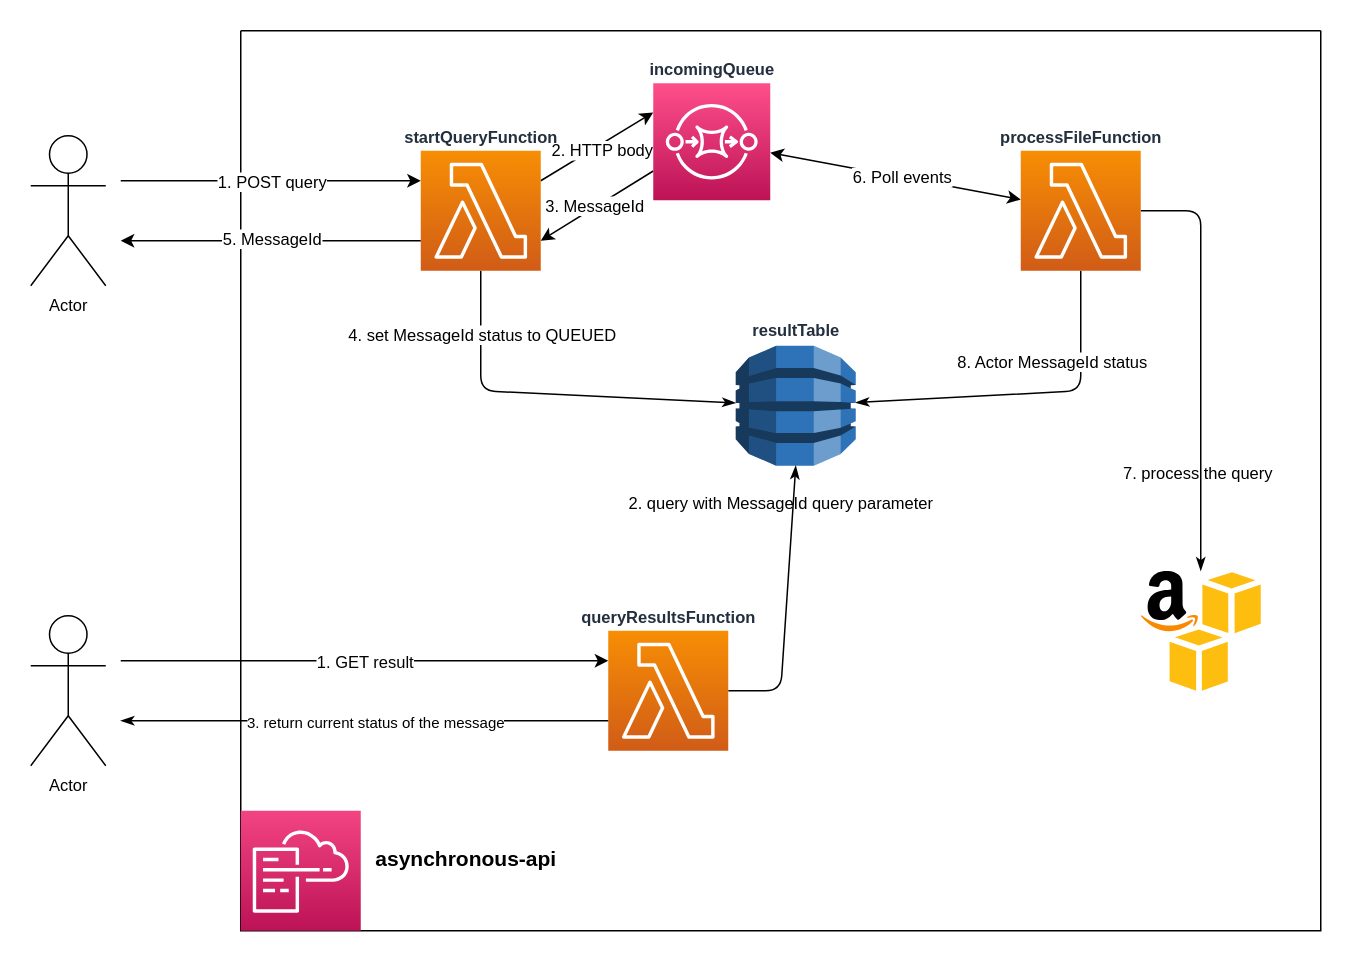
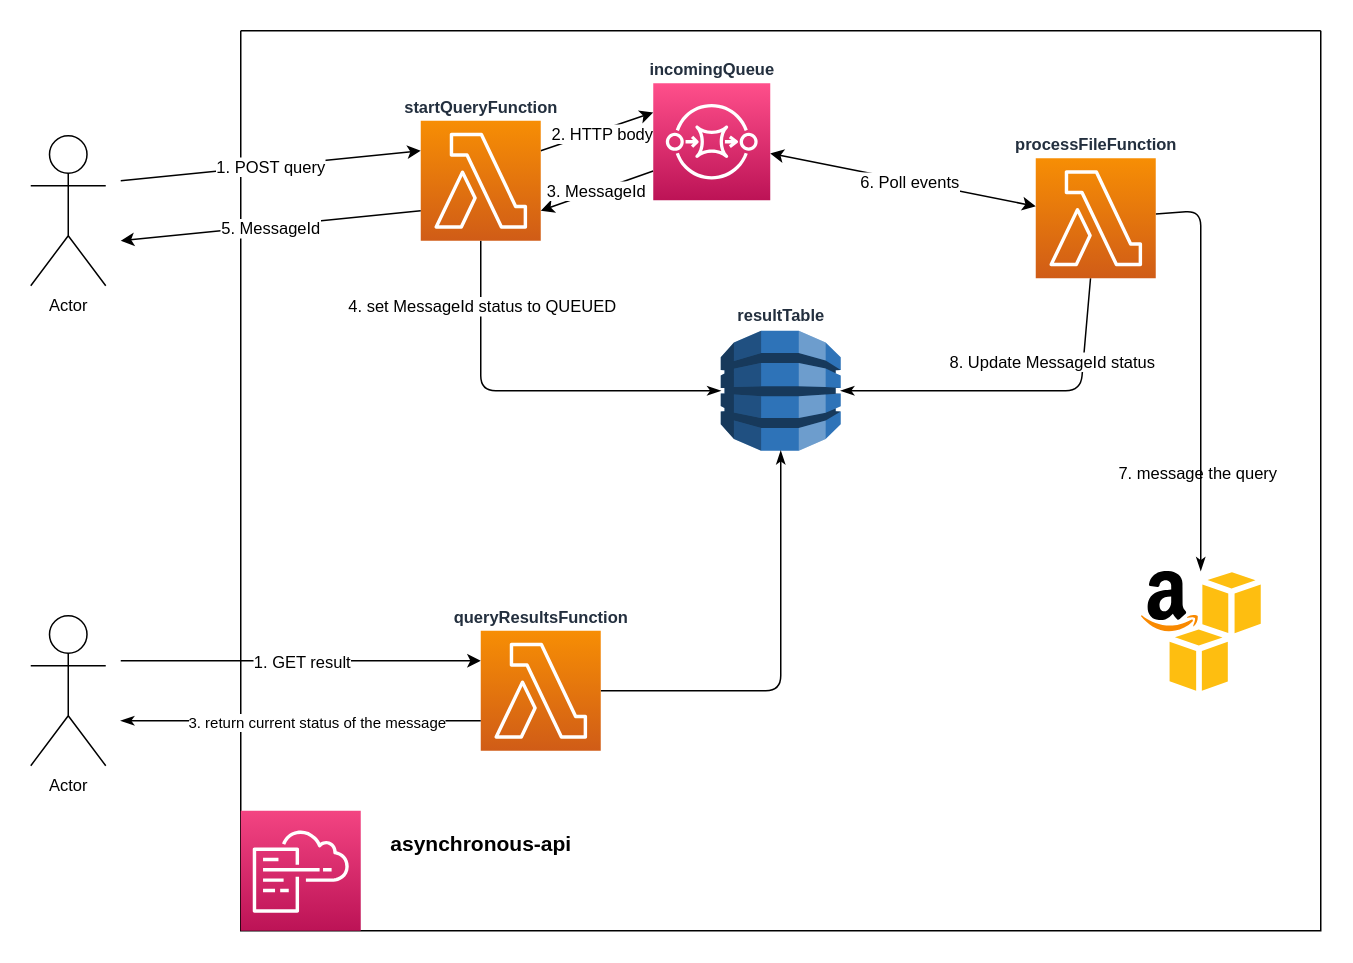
node "startQueryFunction": moved (481, 211) -> (481, 181)
node "processFileFunction": moved (1081, 211) -> (1096, 218)
node "8. Actor MessageId status": label "8. Actor MessageId status" -> "8. Update MessageId status"
node "resultTable": moved (796, 406) -> (781, 391)
node "7. process the query": label "7. process the query" -> "7. message the query"
node "2. query with MessageId query parameter": removed
node "queryResultsFunction": moved (668, 691) -> (541, 691)
node "asynchronous-api": moved (466, 871) -> (481, 856)
